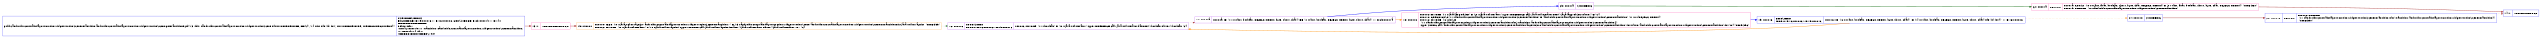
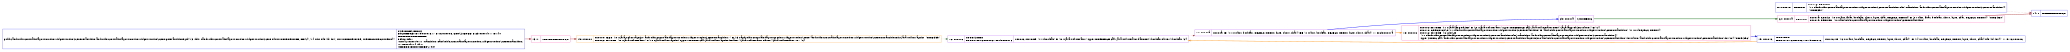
node "19: 0x0016": text "HINTS_END" -> "LOOP_END"
node "24: 0x0018": removed
